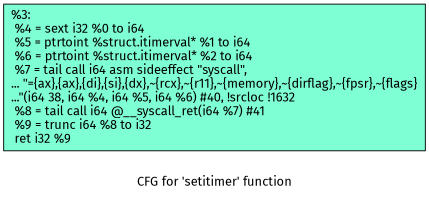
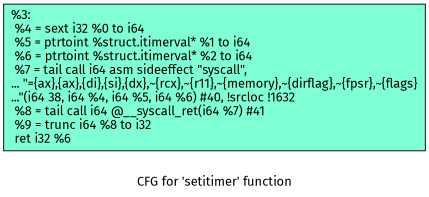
node "%3:": text "ret i32 %9" -> "ret i32 %6"
